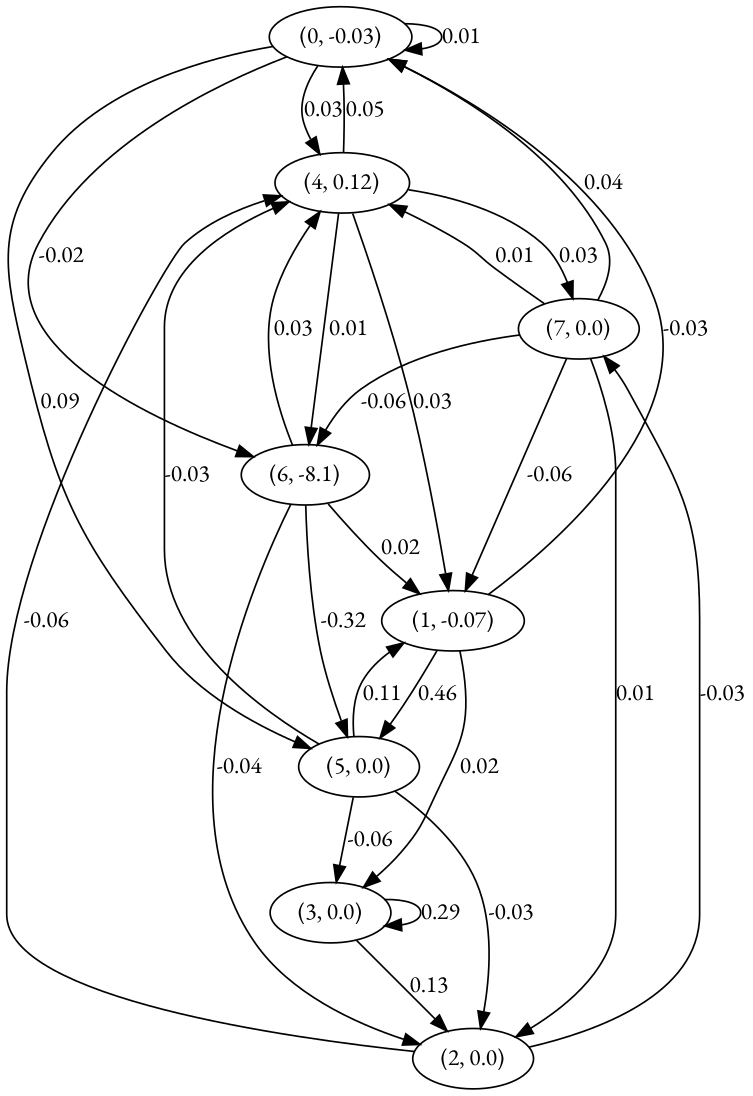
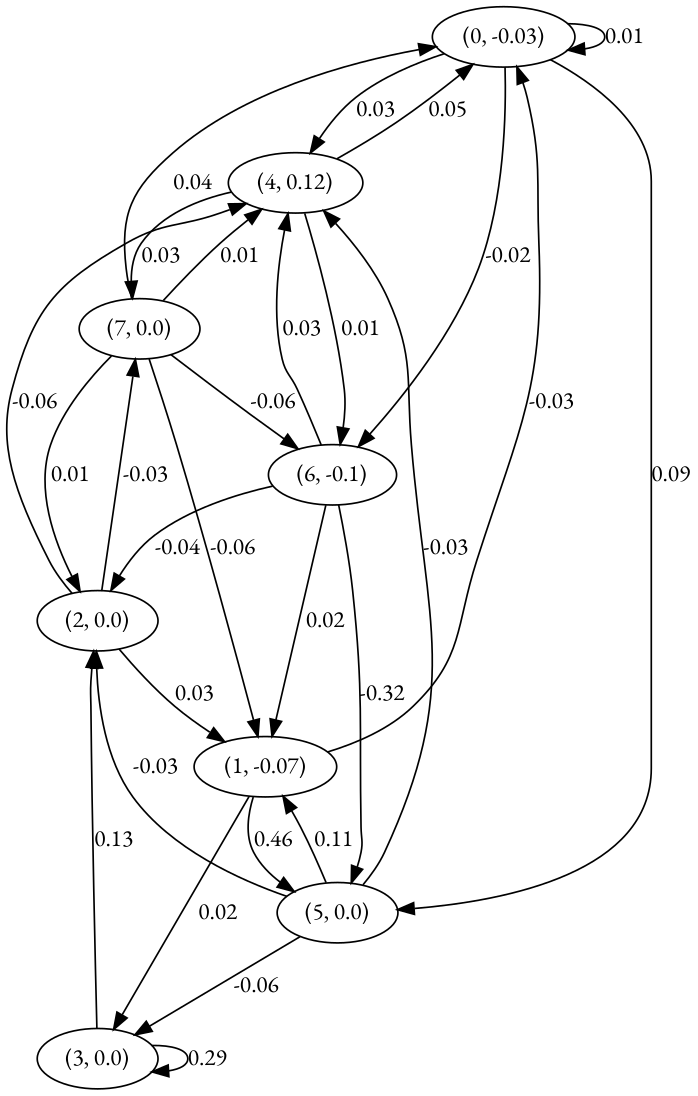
edge "(4, 0.12)" -> "(1, -0.07)": now "(2, 0.0)" -> "(1, -0.07)"
node "(6, -8.1)": label "(6, -8.1)" -> "(6, -0.1)"
